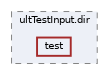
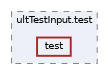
cluster "ultTestInput.dir": label "ultTestInput.dir" -> "ultTestInput.test"
